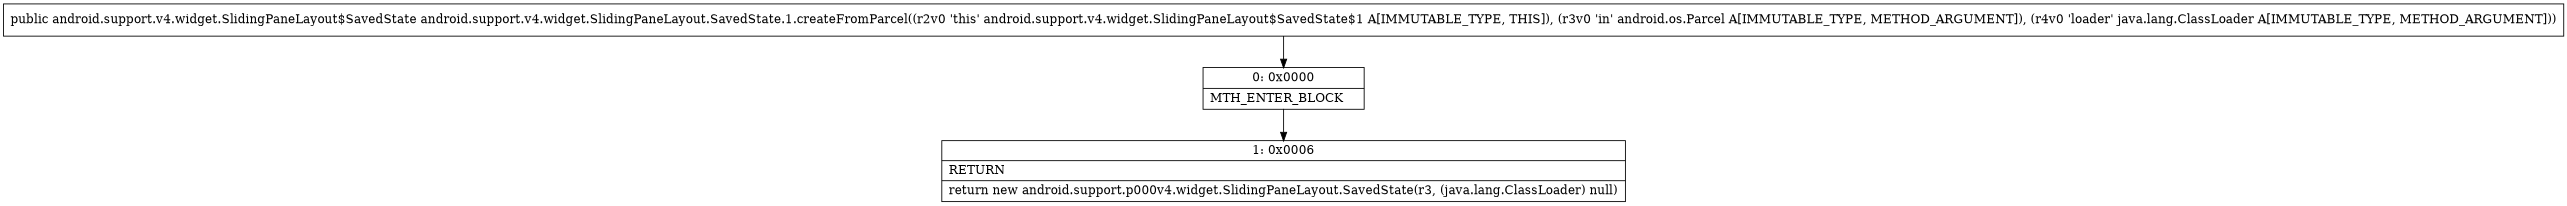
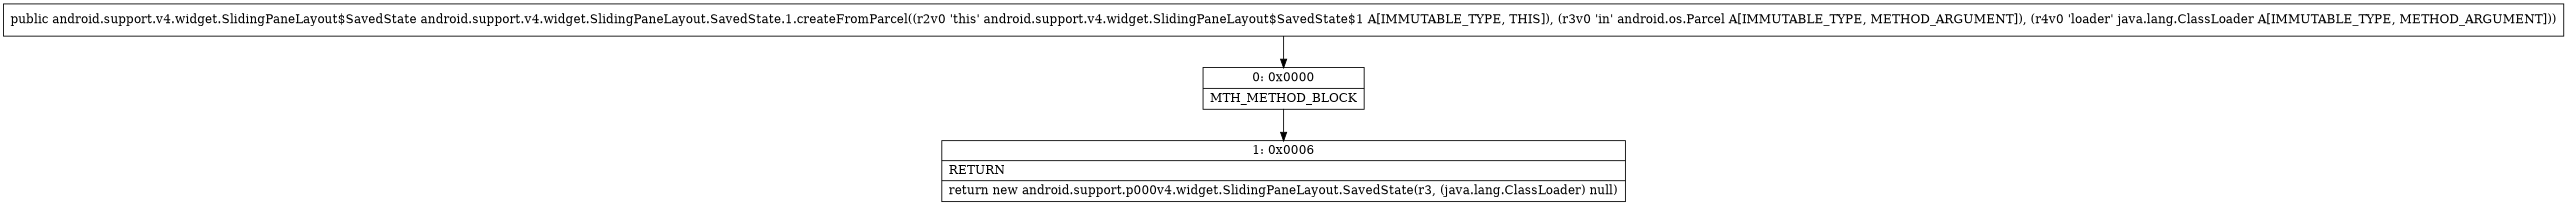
node "0: 0x0000": text "MTH_ENTER_BLOCK" -> "MTH_METHOD_BLOCK"
